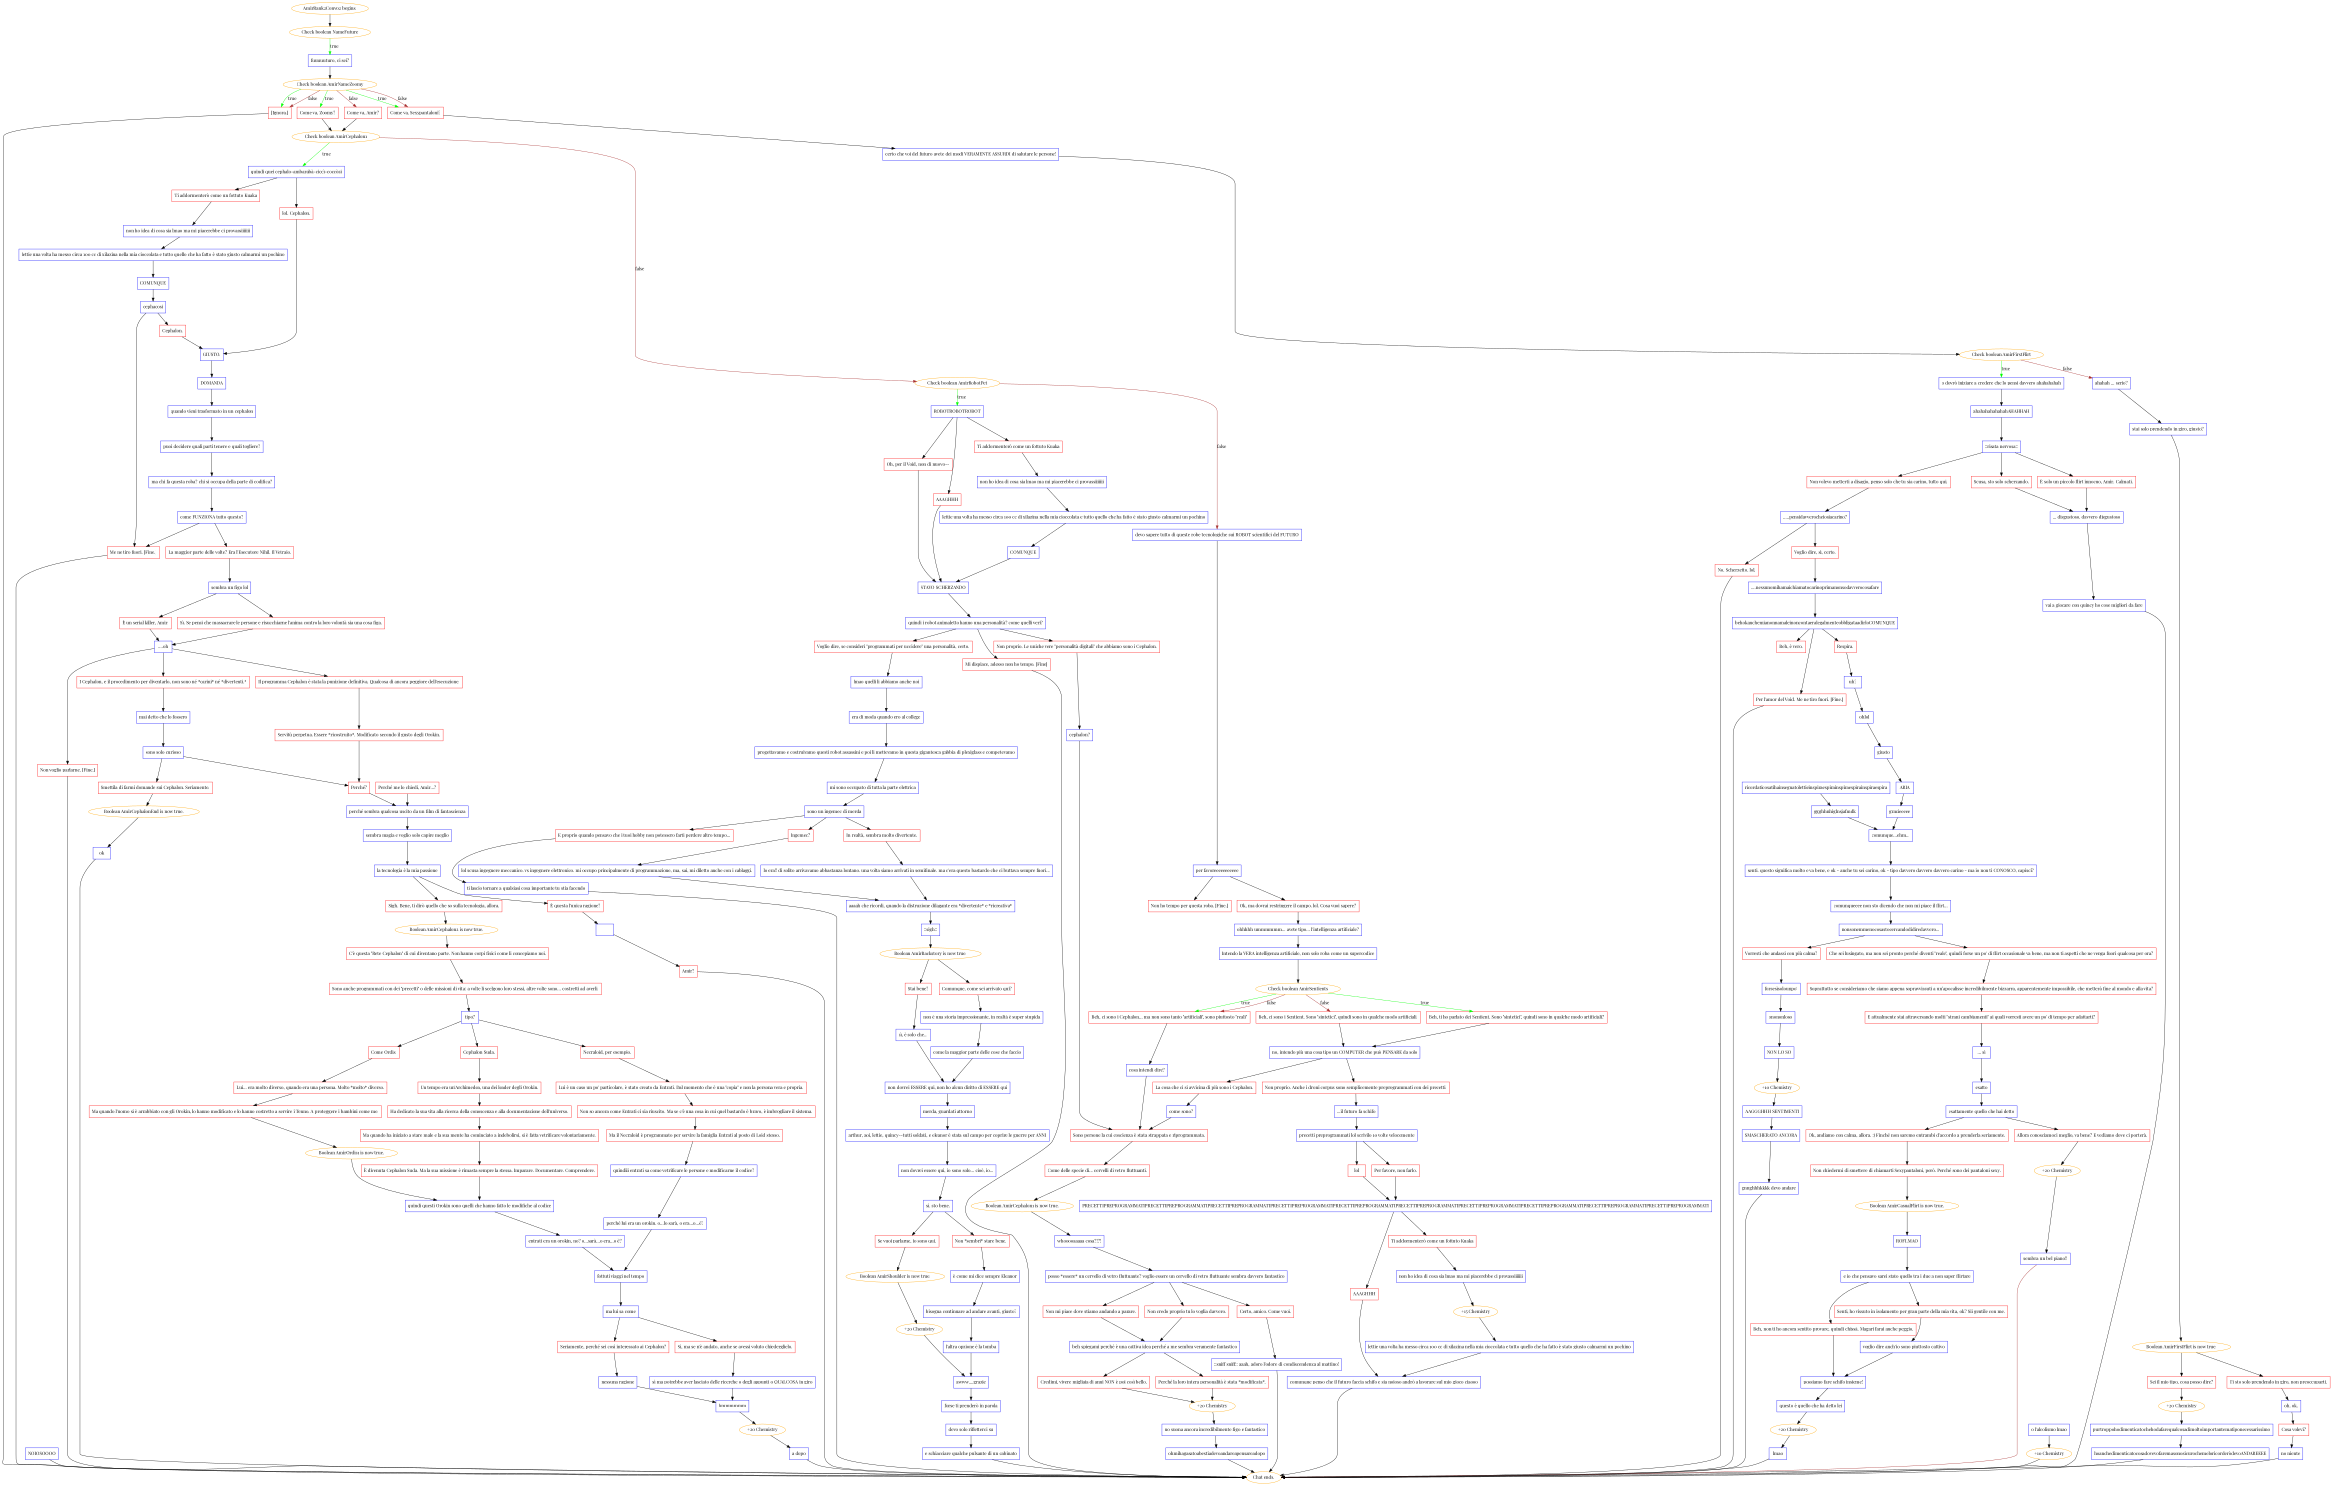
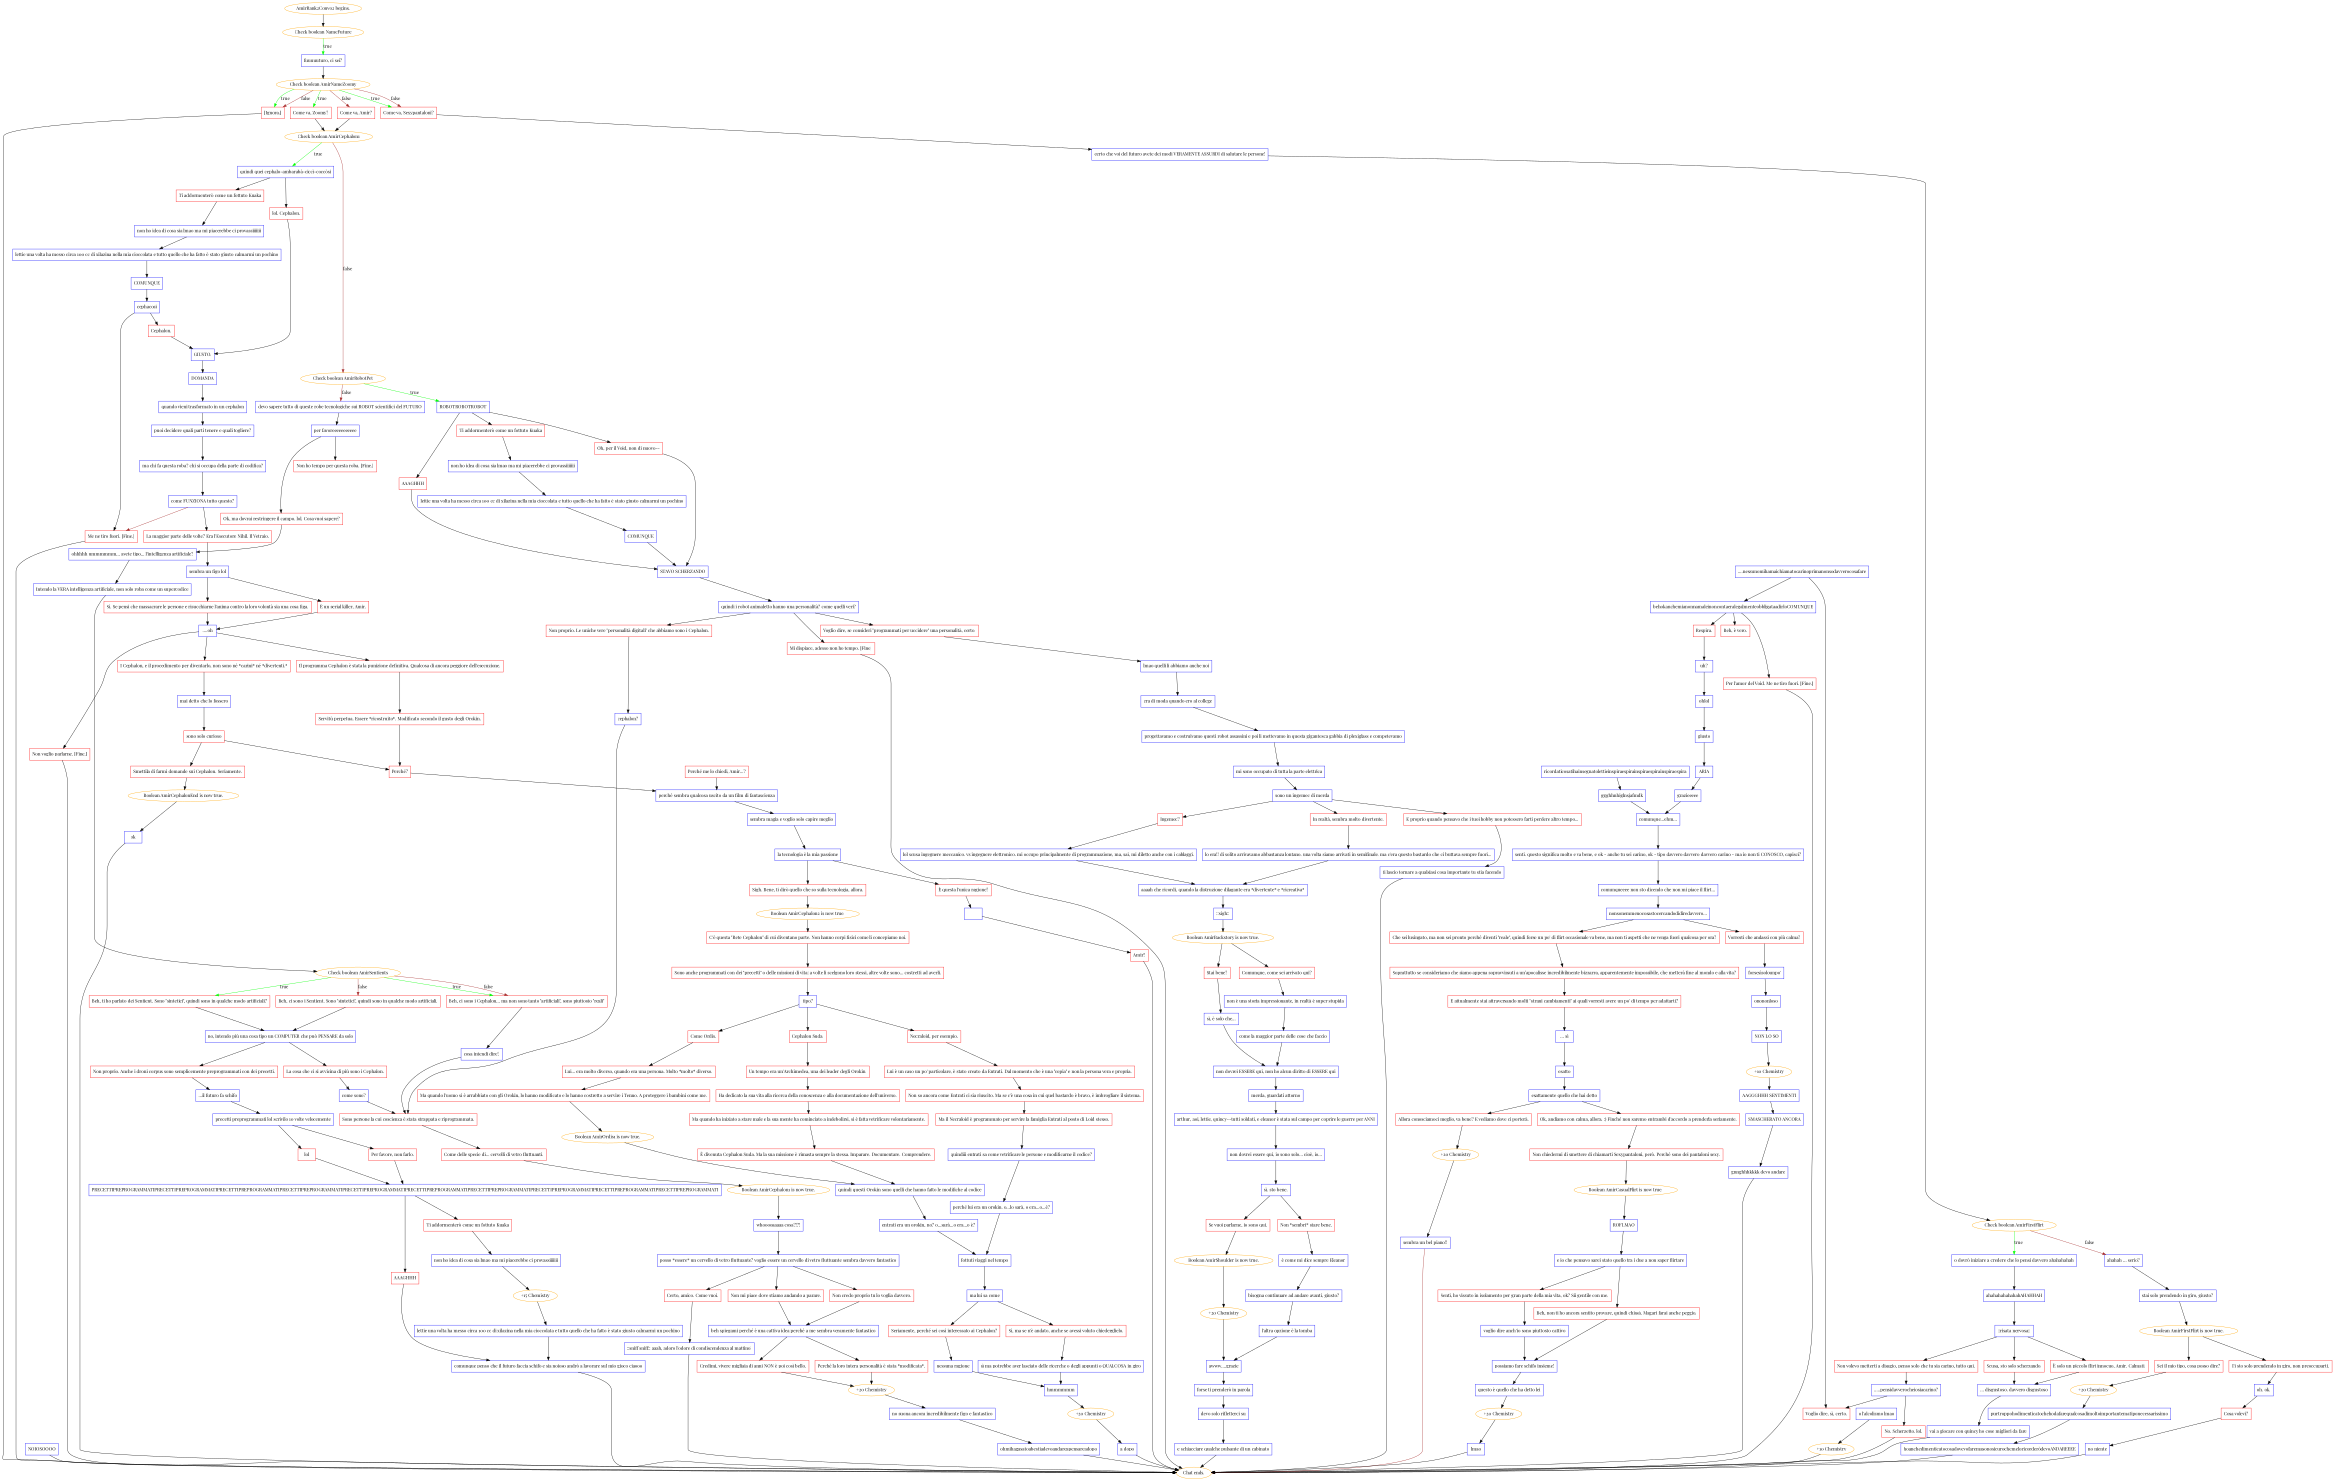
edge "come FUNZIONA tutto questo?" -> "Me ne tiro fuori. [Fine.]": color black -> brown
edge "Voglio dire, sì, certo." -> "....nessunomihamaichiamatocarinoprimanonsodavverocosafare": reversed
node "sono solo curioso": color blue -> red
